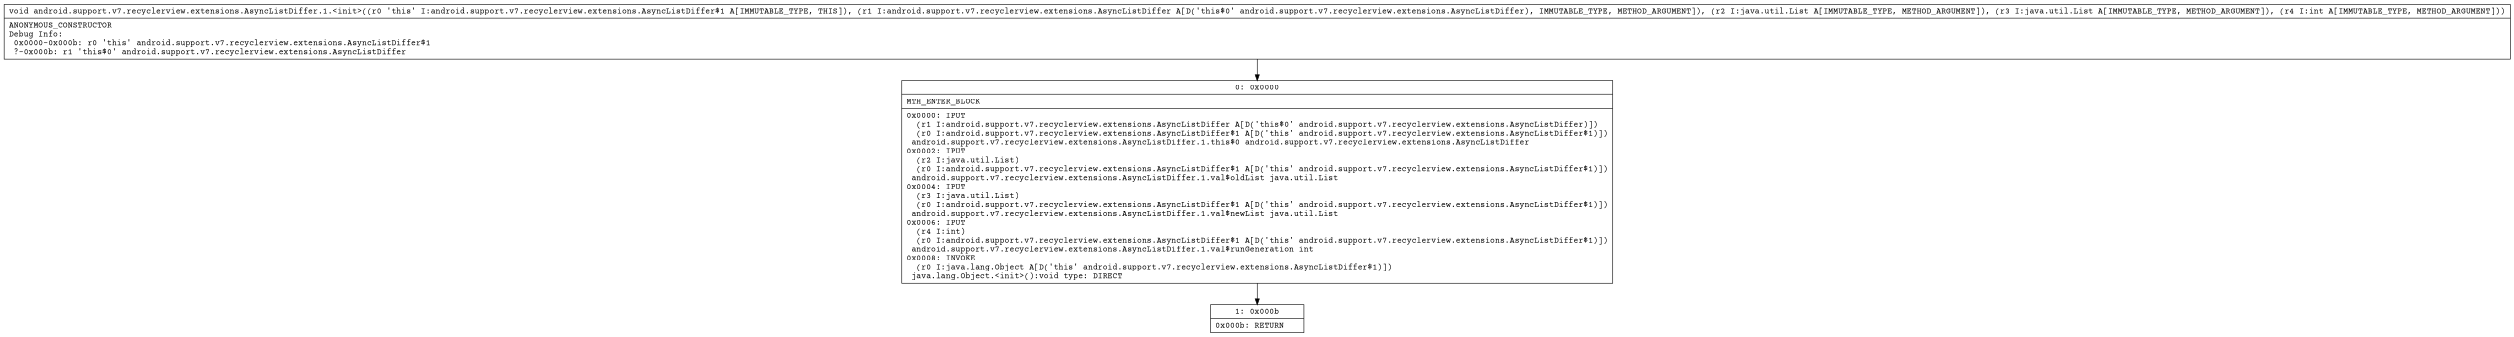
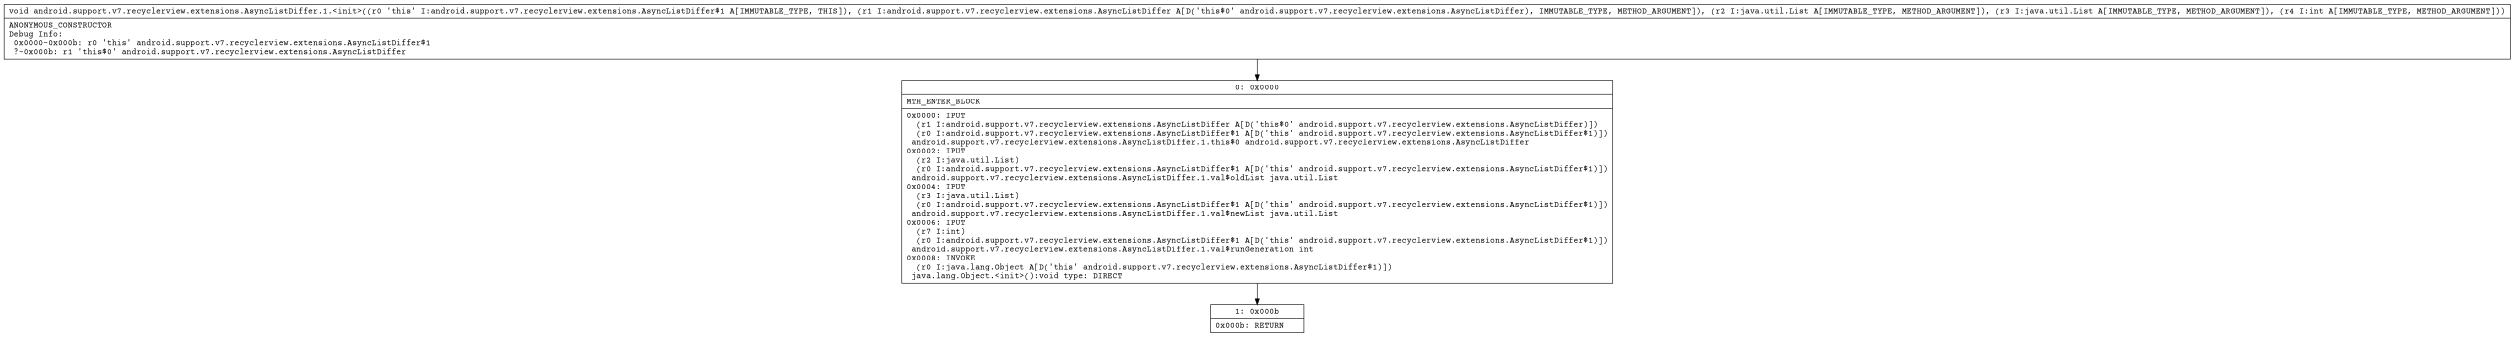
node "0: 0x0000": text "(r4 I:int)" -> "(r7 I:int)"
